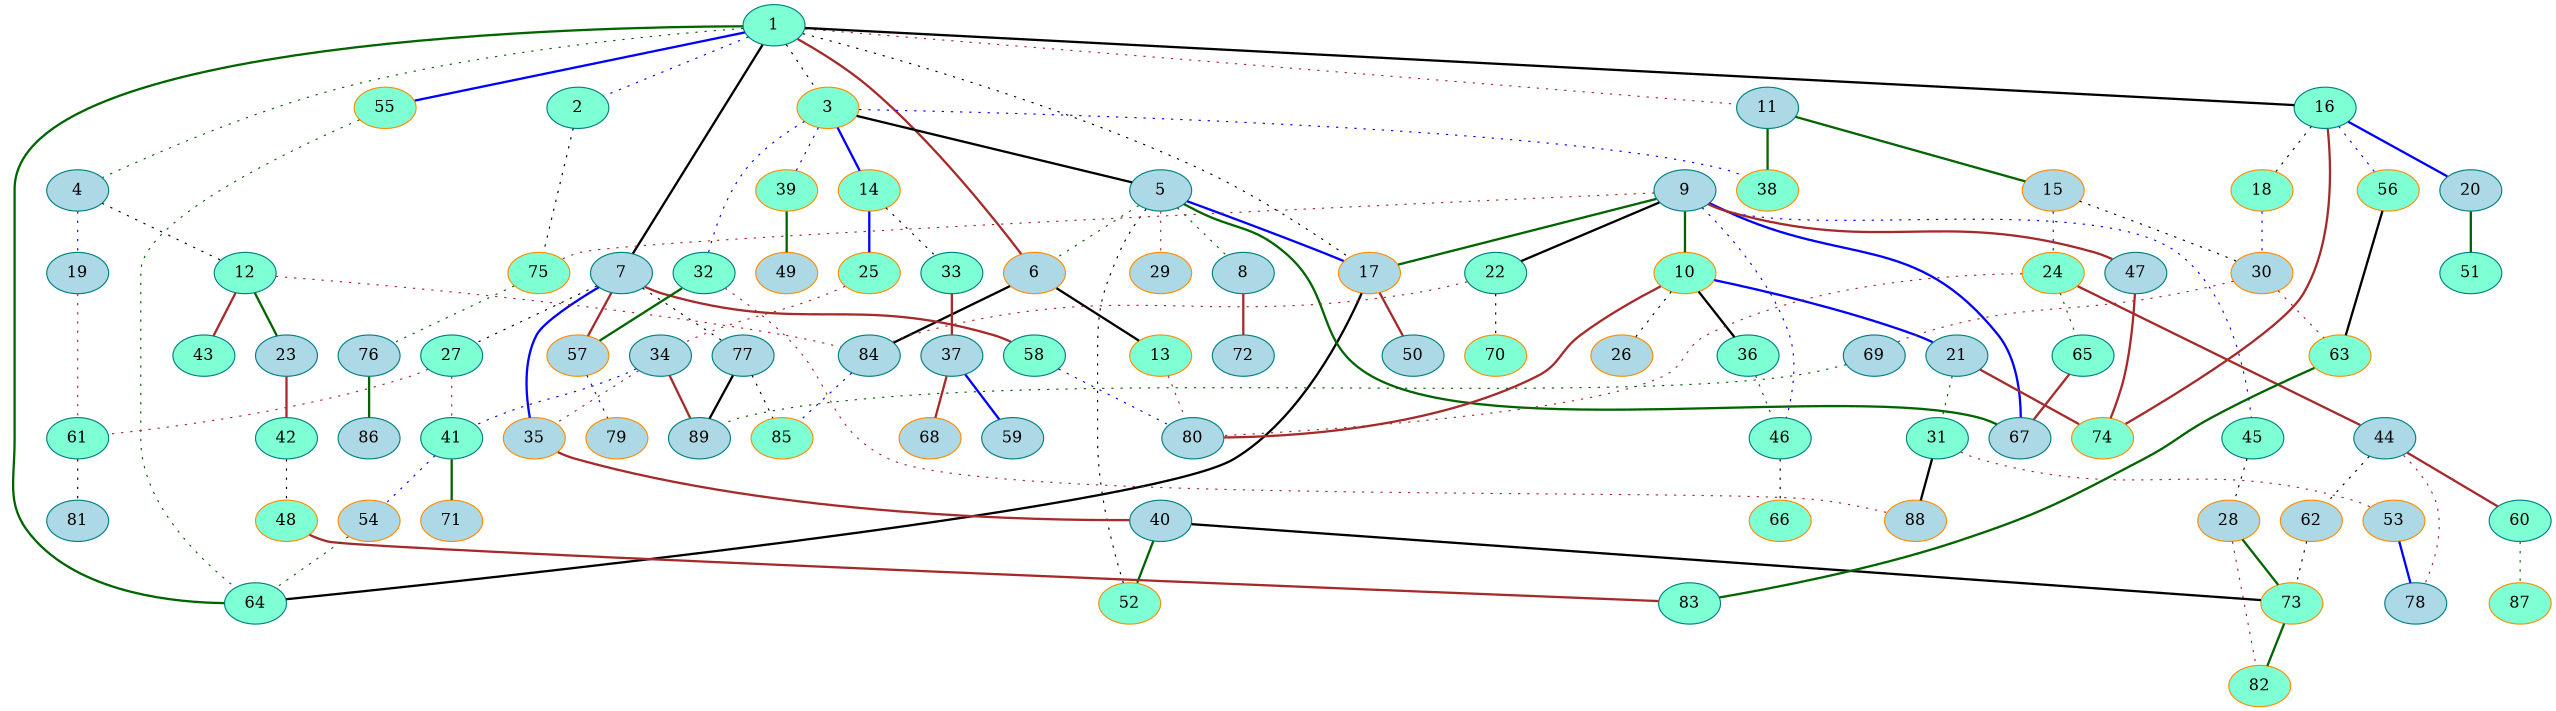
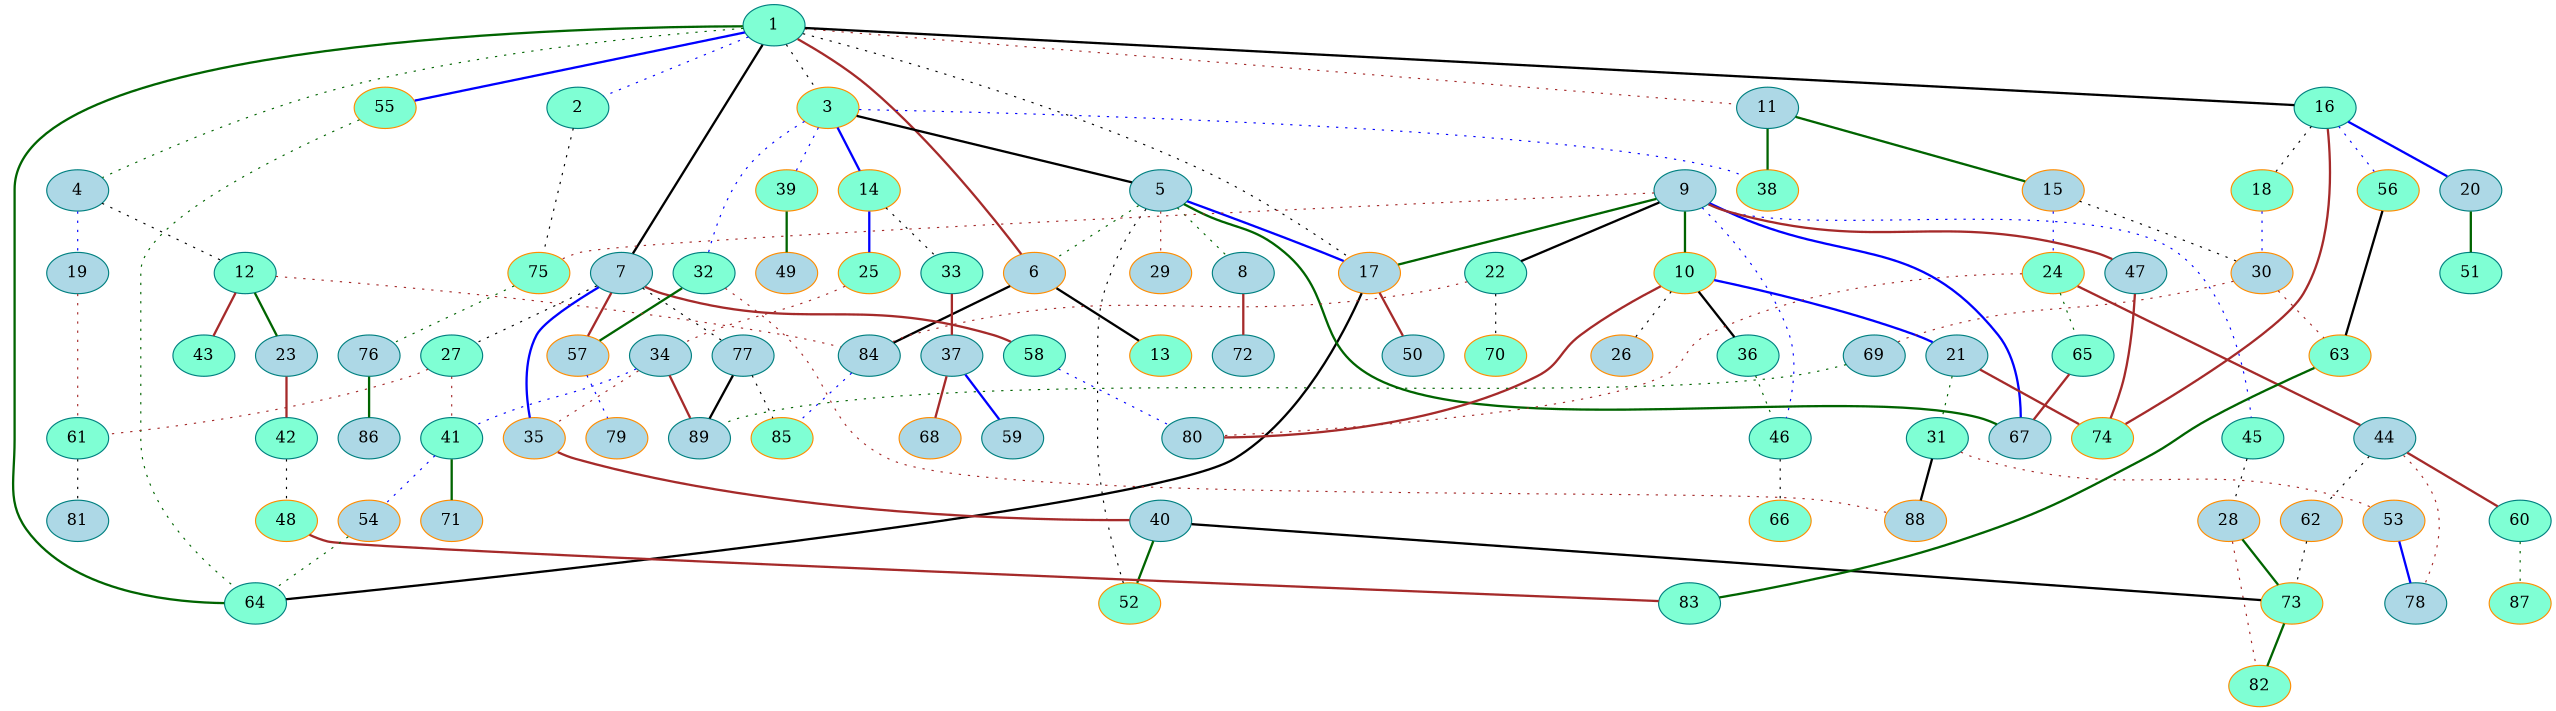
edge "13" -- "80": removed
